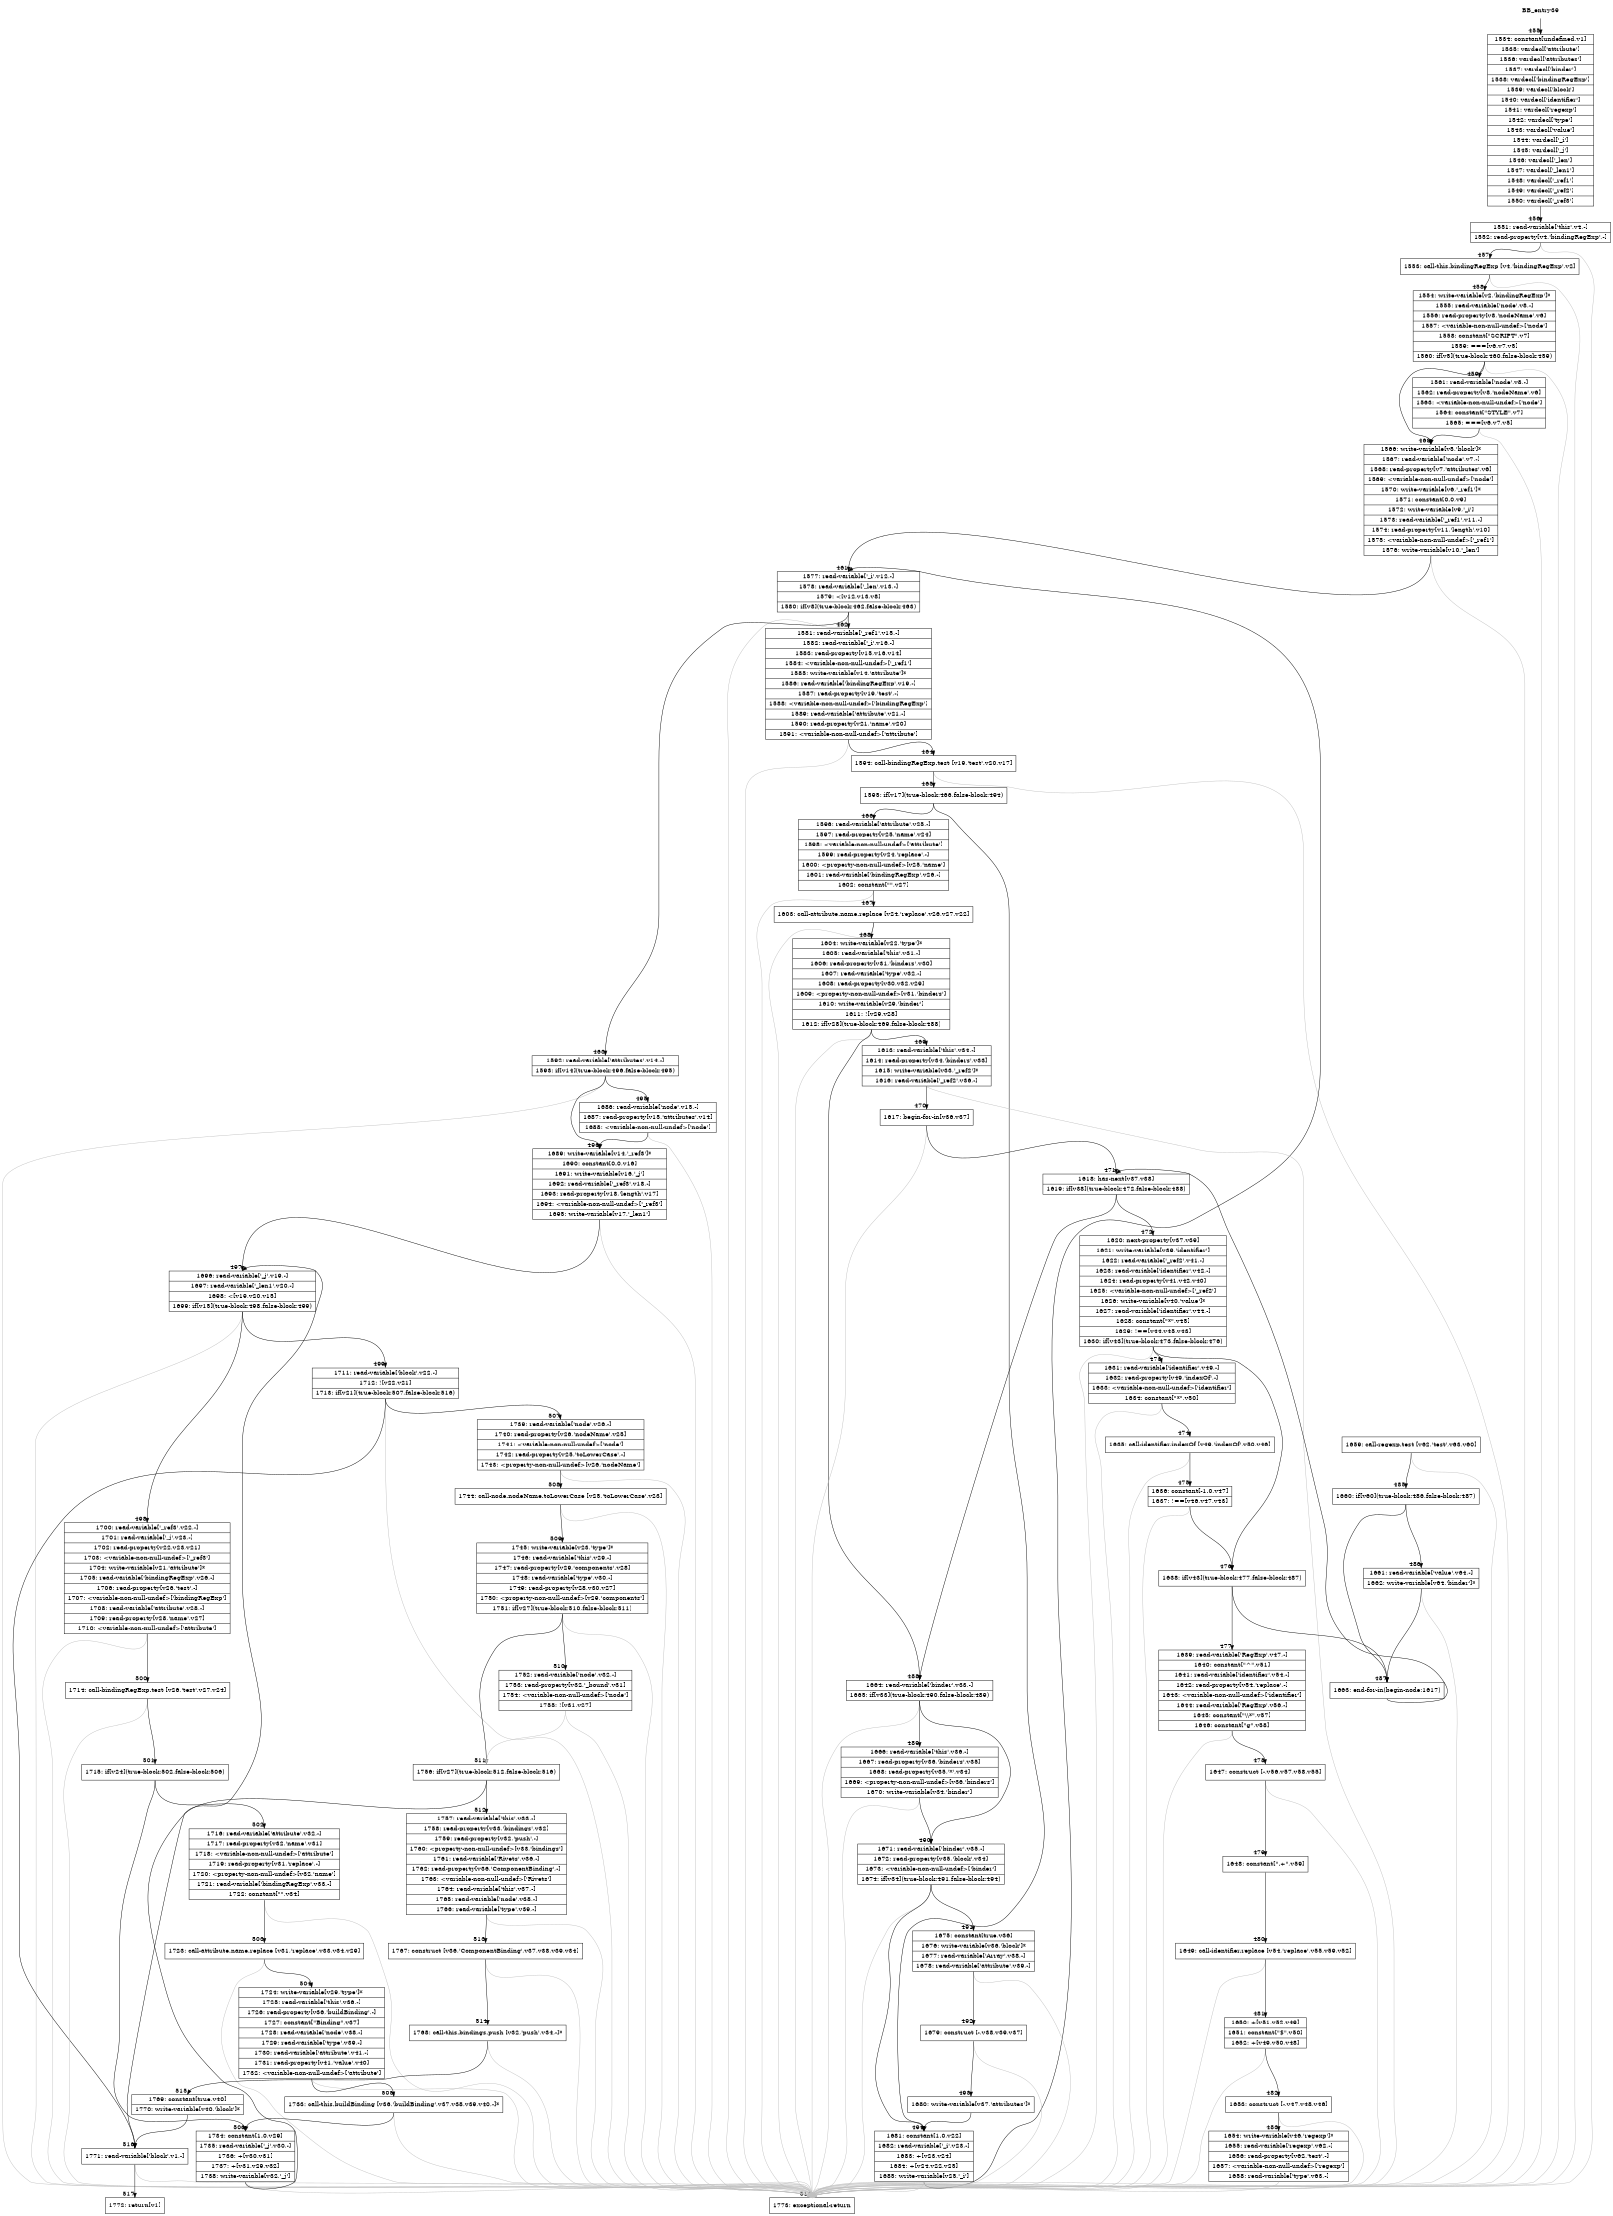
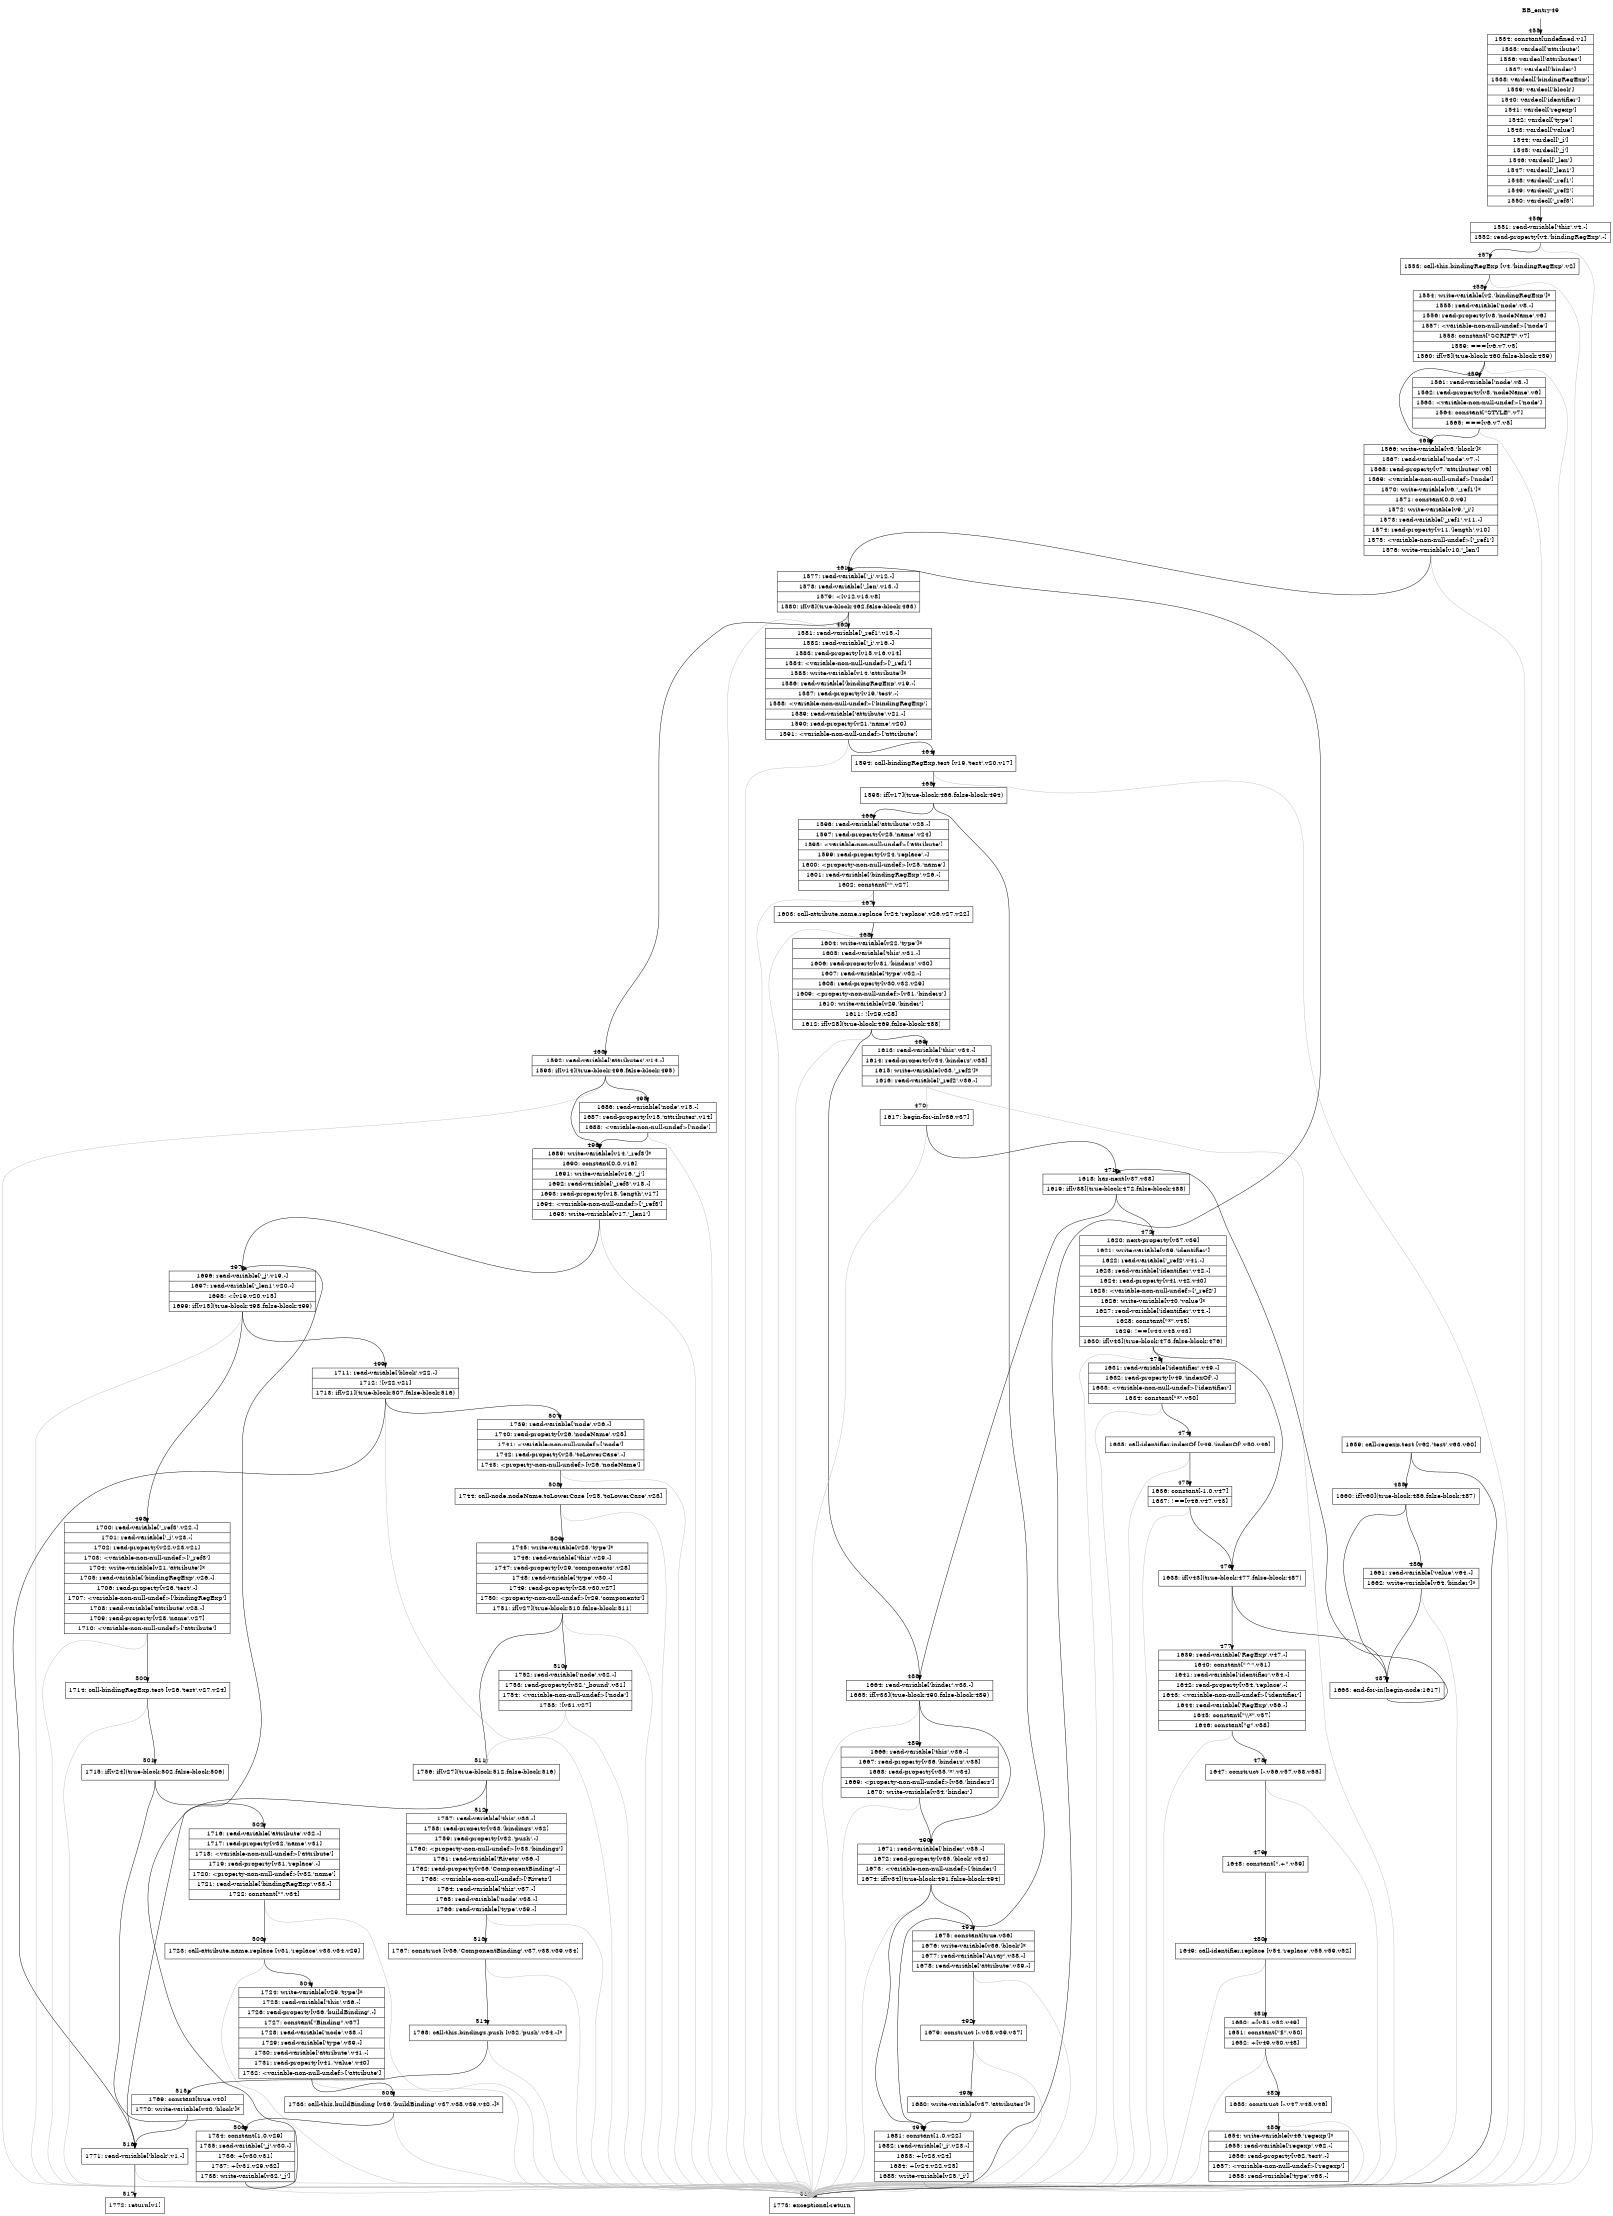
node "BB_entry39": label "BB_entry39" -> "BB_entry49"
edge "1613: read-variable['this',v34,-]" -> "1617: begin-for-in[v36,v37]": color black -> gray
edge "1659: call-regexp.test [v62,'test',v63,v60]" -> "1773: exceptional-return": color gray -> black
